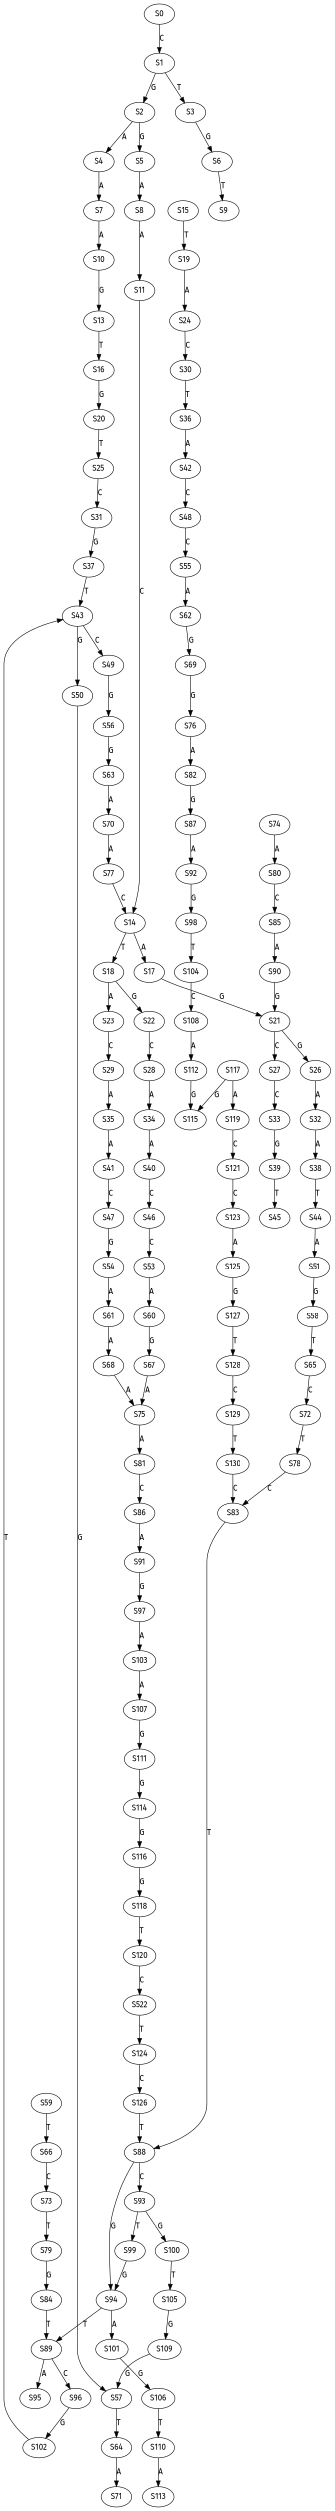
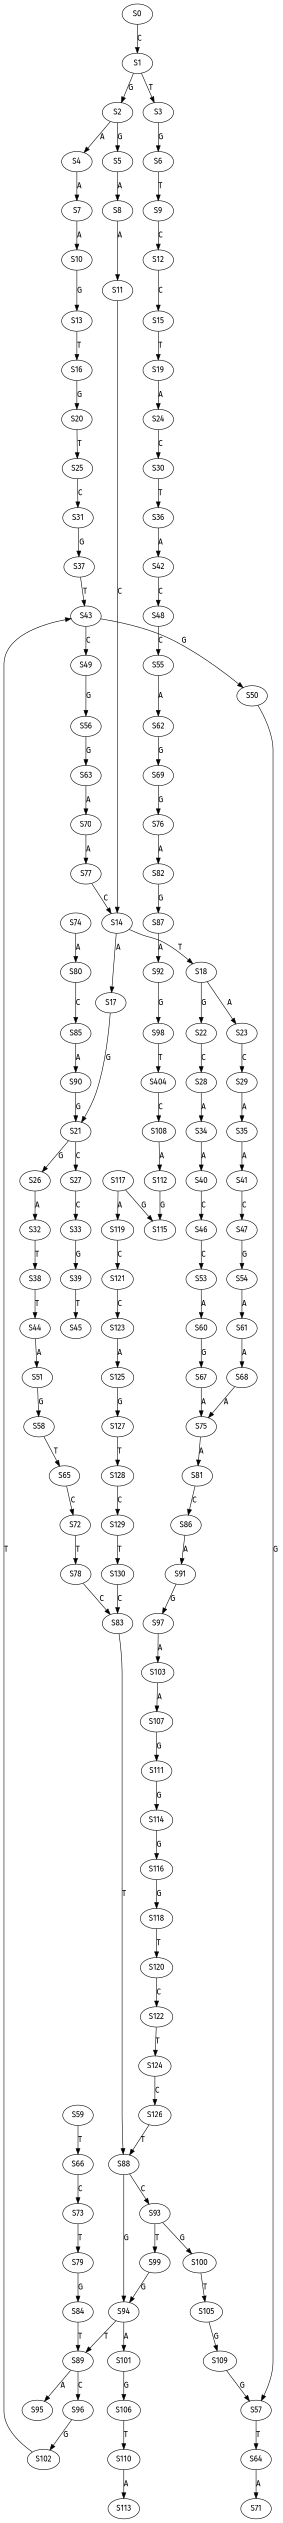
node "S12": added
node "S104": label "S104" -> "S404"
edge "S32" -> "S38": label "A" -> "T"
node "S522": label "S522" -> "S122"
